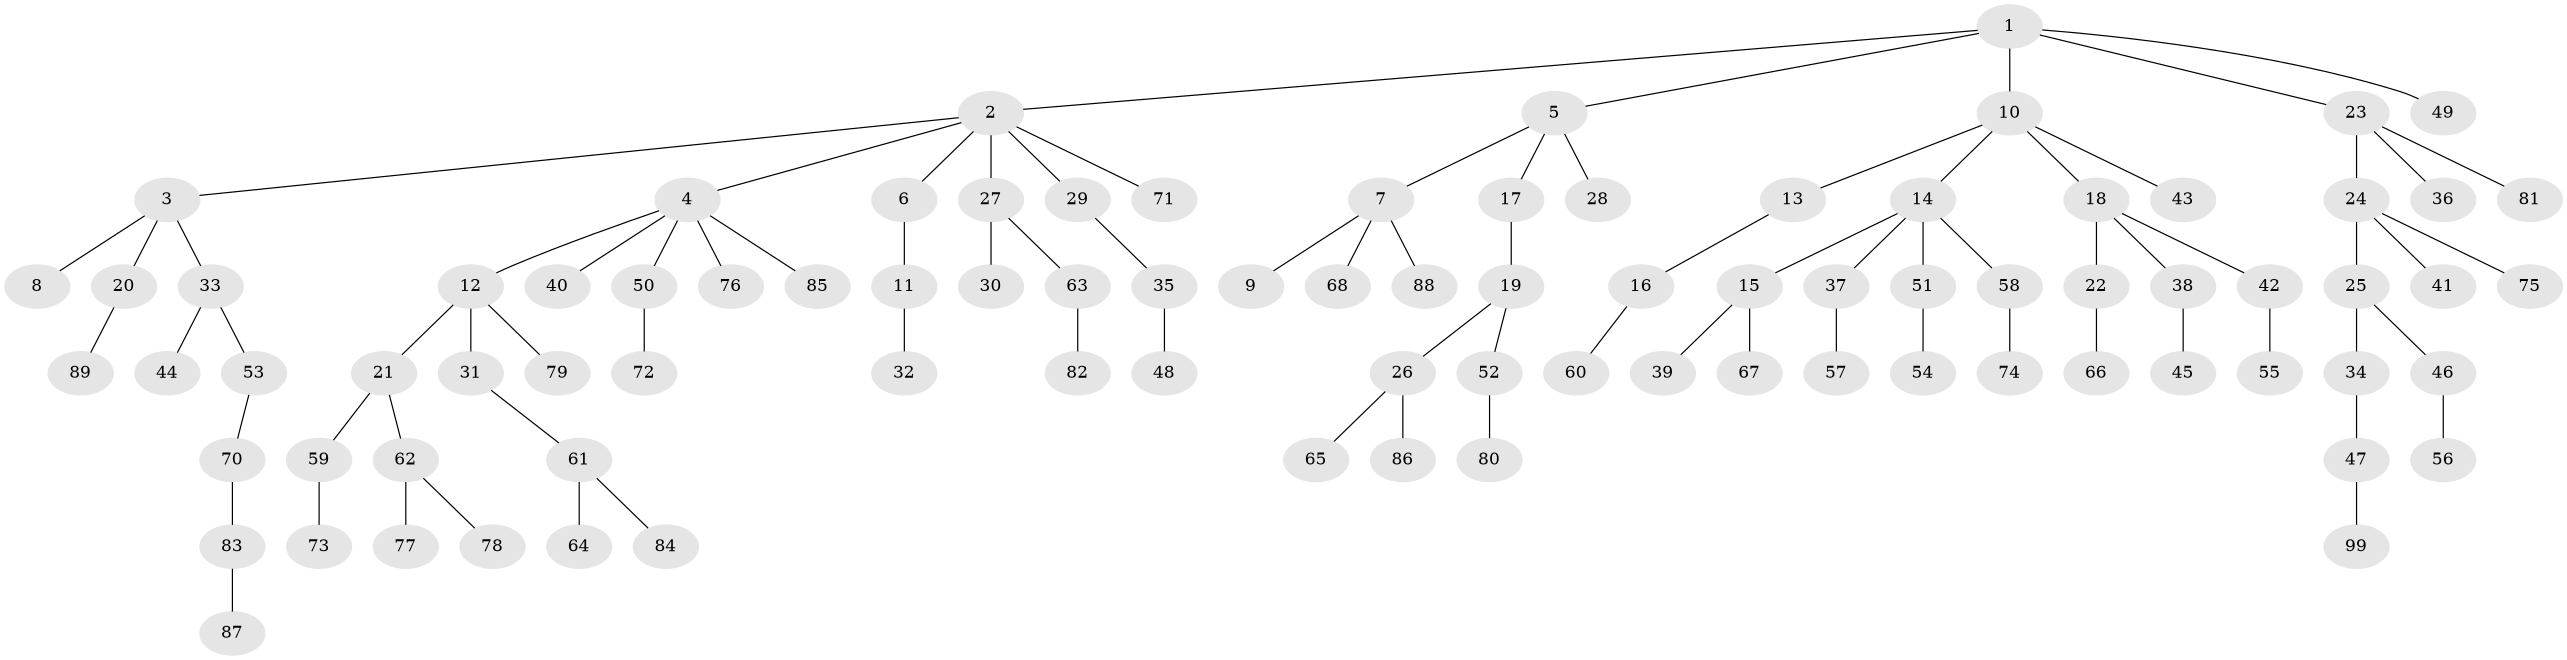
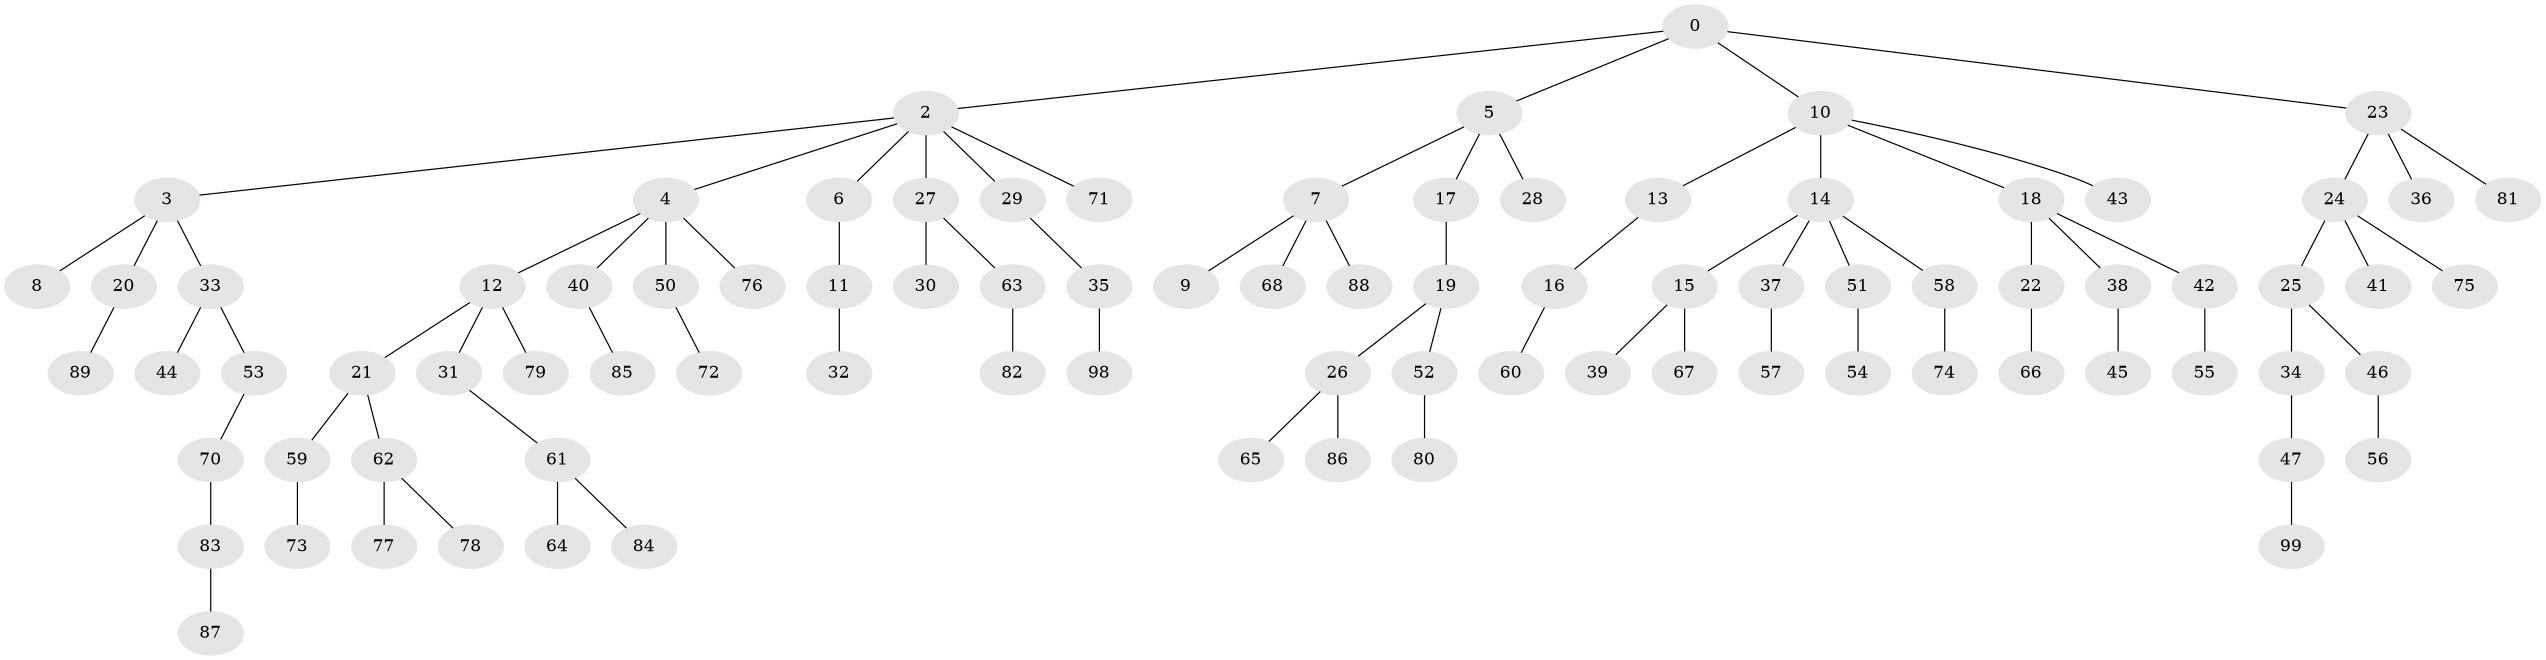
node "1": label "1" -> "0"
node "49": removed
edge "4" -- "85": now "40" -- "85"
node "48": label "48" -> "98"
